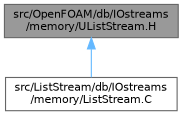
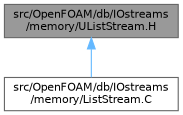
node "src/ListStream/db/IOstreams /memory/ListStream.C": label "src/ListStream/db/IOstreams /memory/ListStream.C" -> "src/OpenFOAM/db/IOstreams /memory/ListStream.C"
